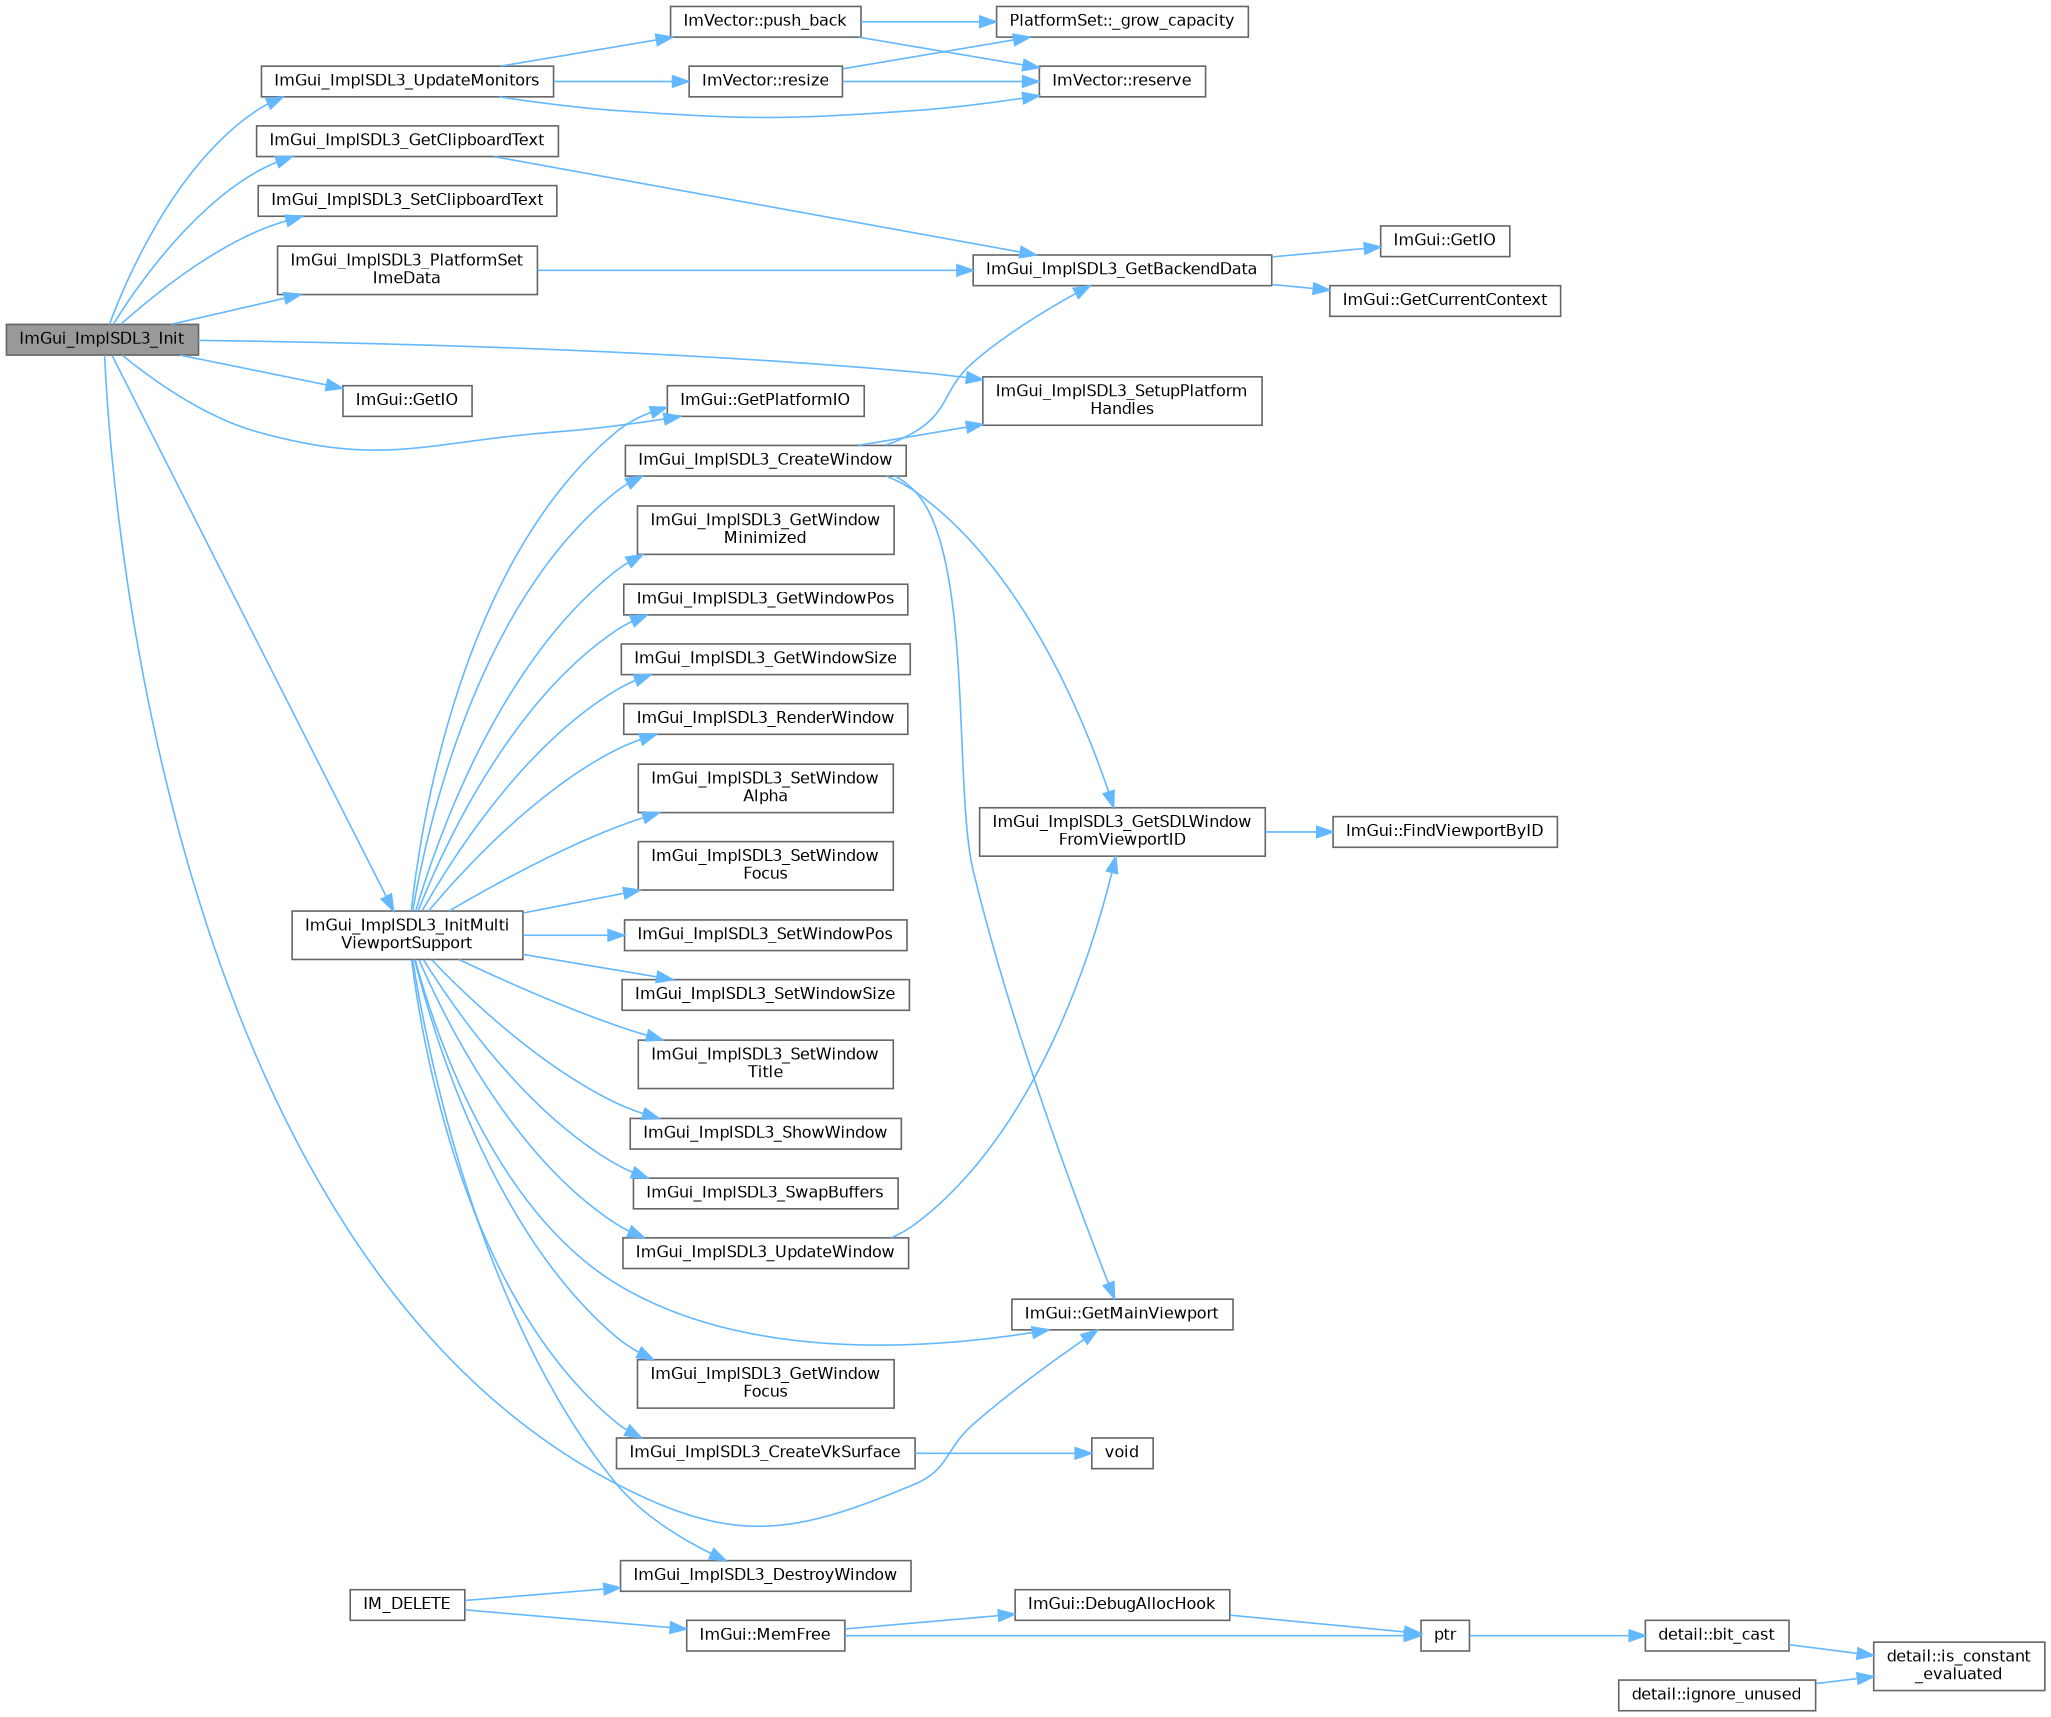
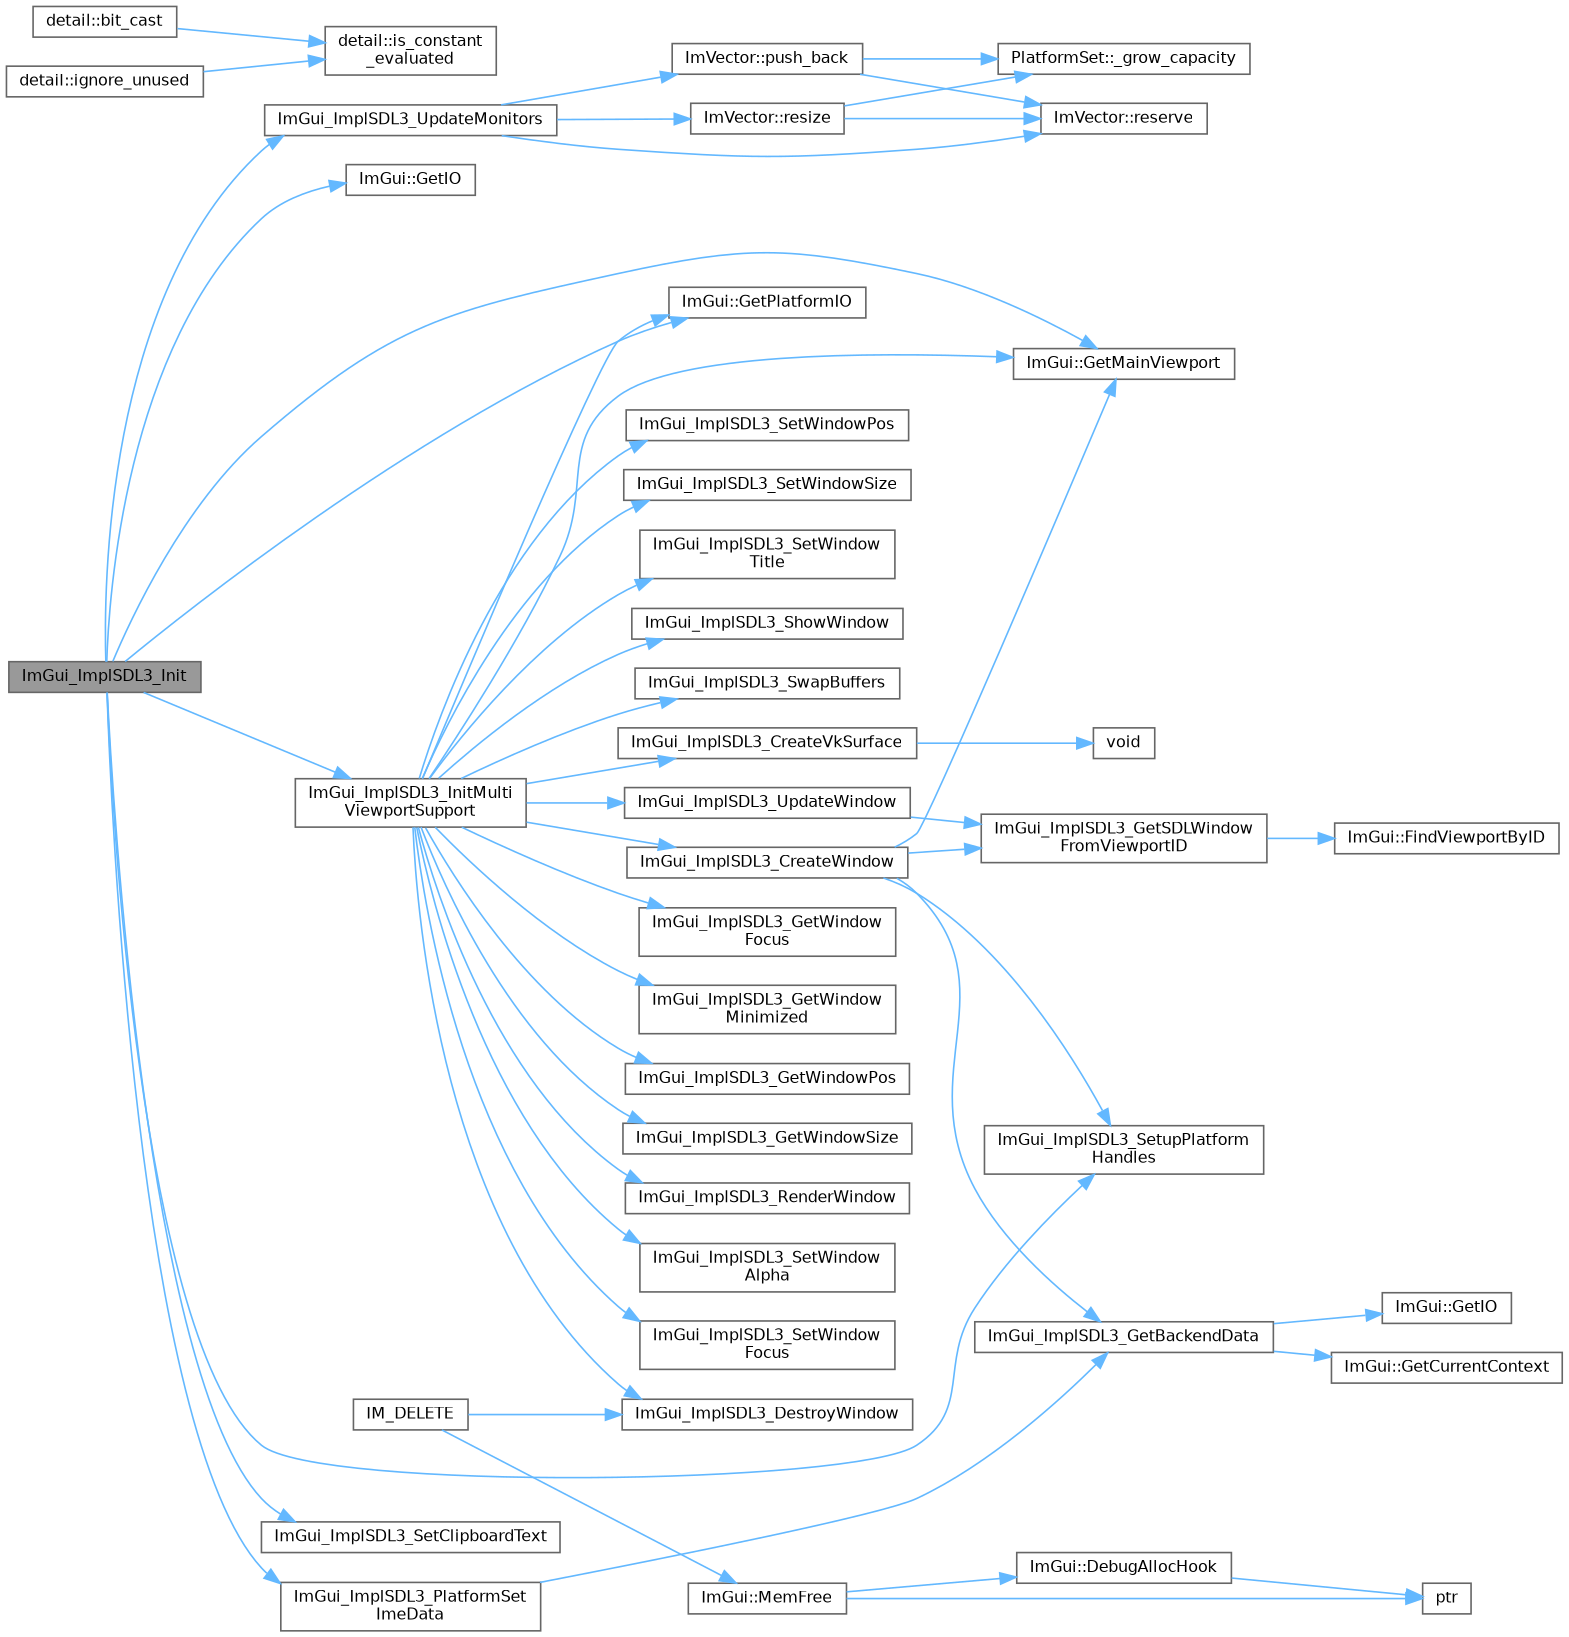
node "ImGui_ImplSDL3_GetClipboardText": removed
edge "ptr" -> "detail::bit_cast": removed
